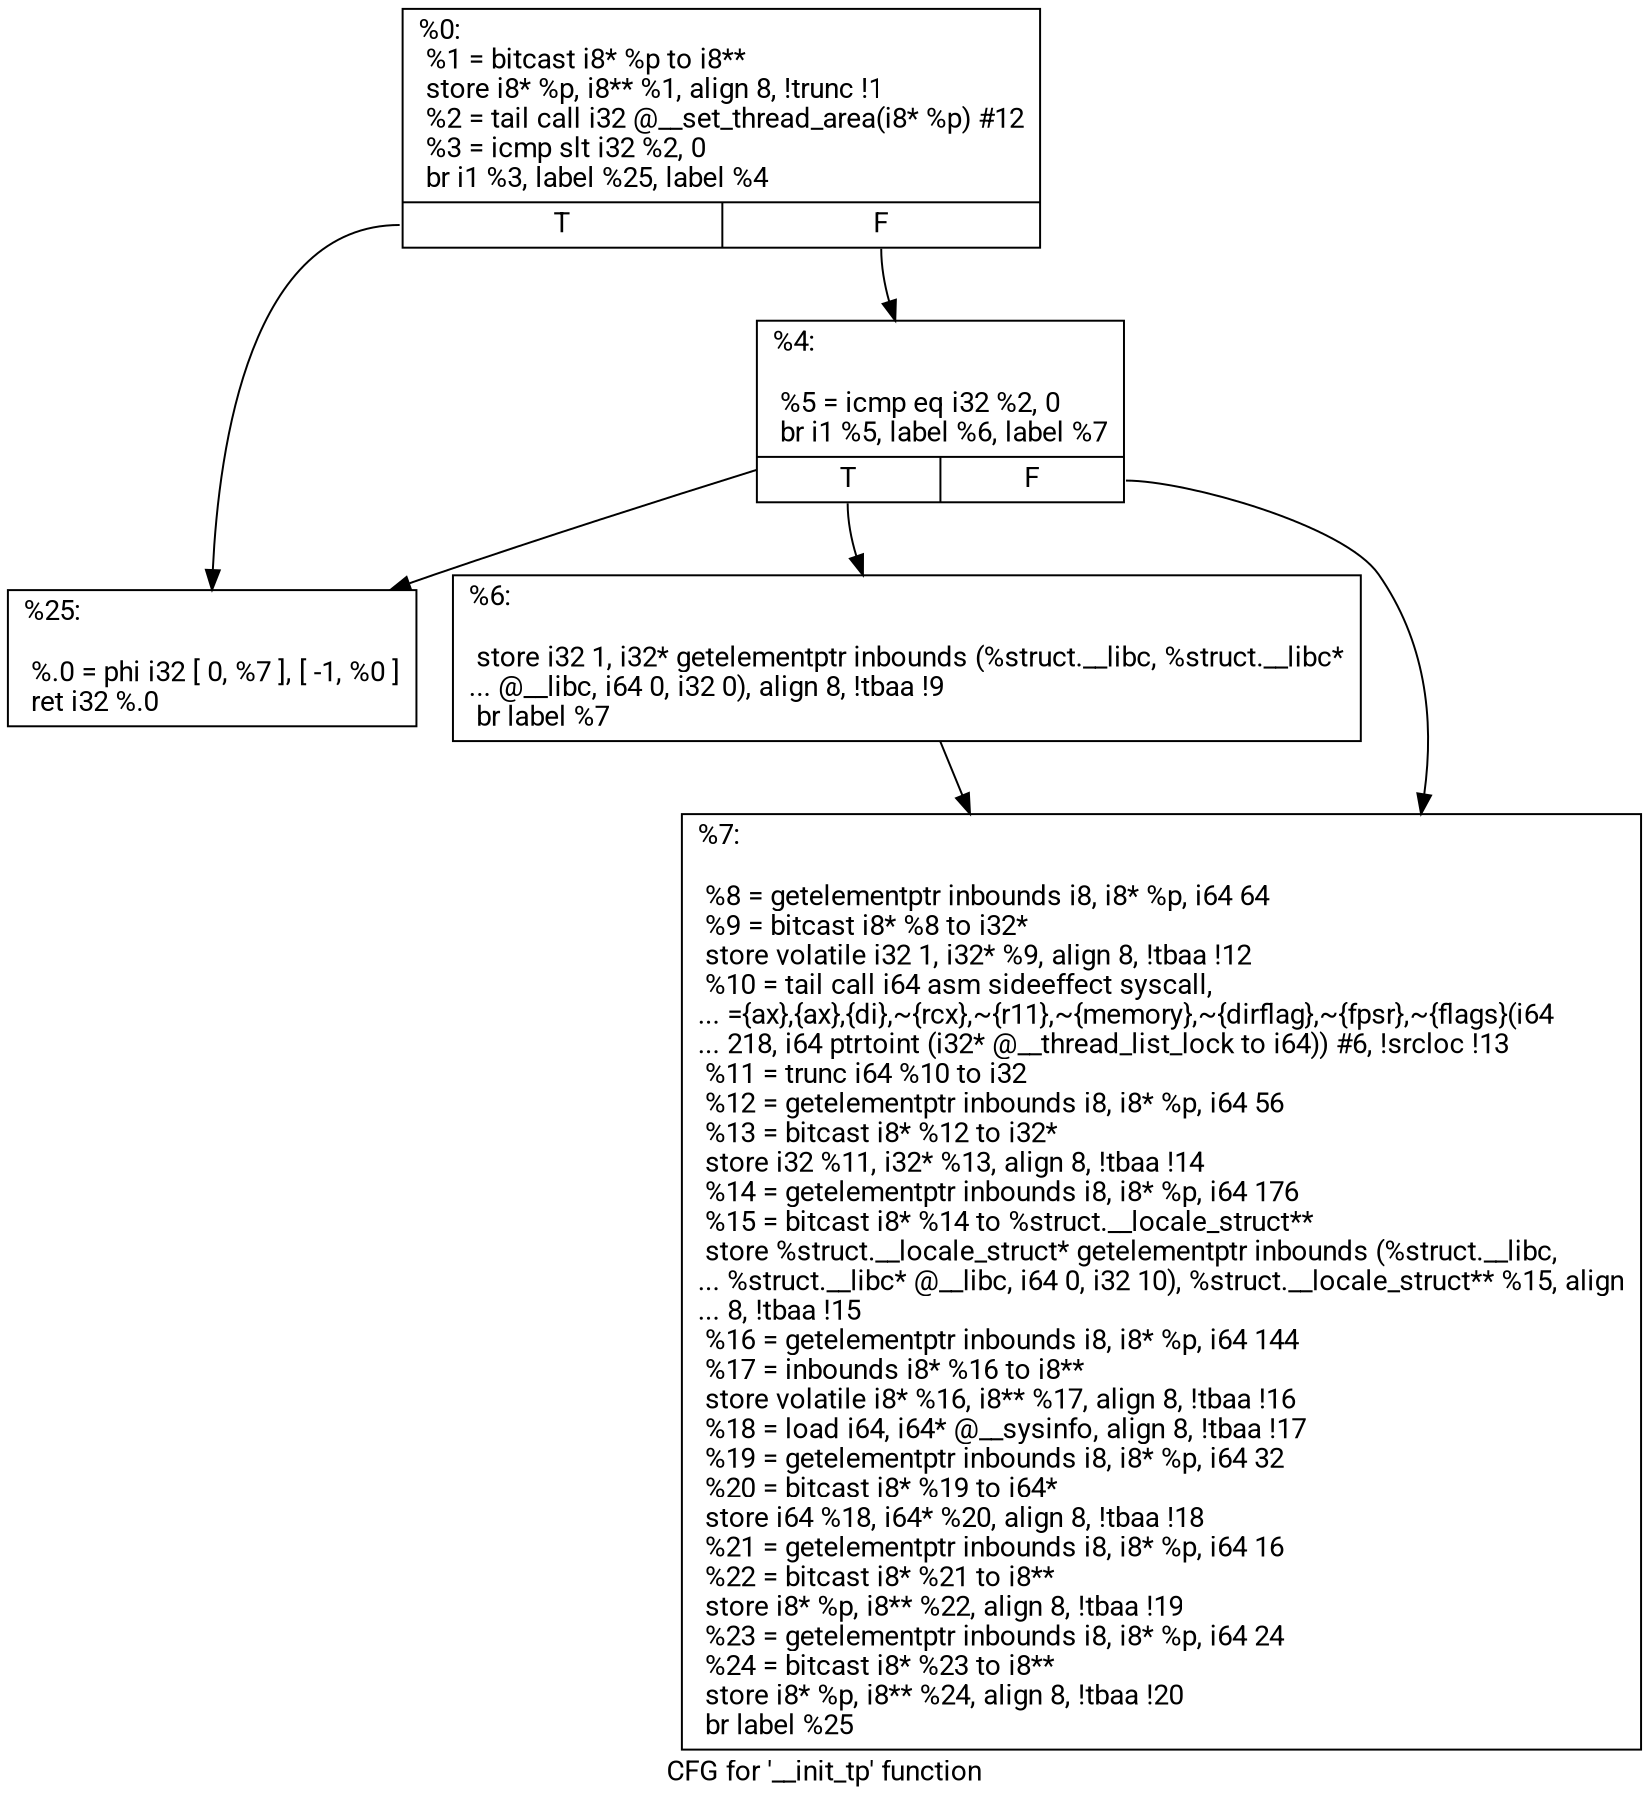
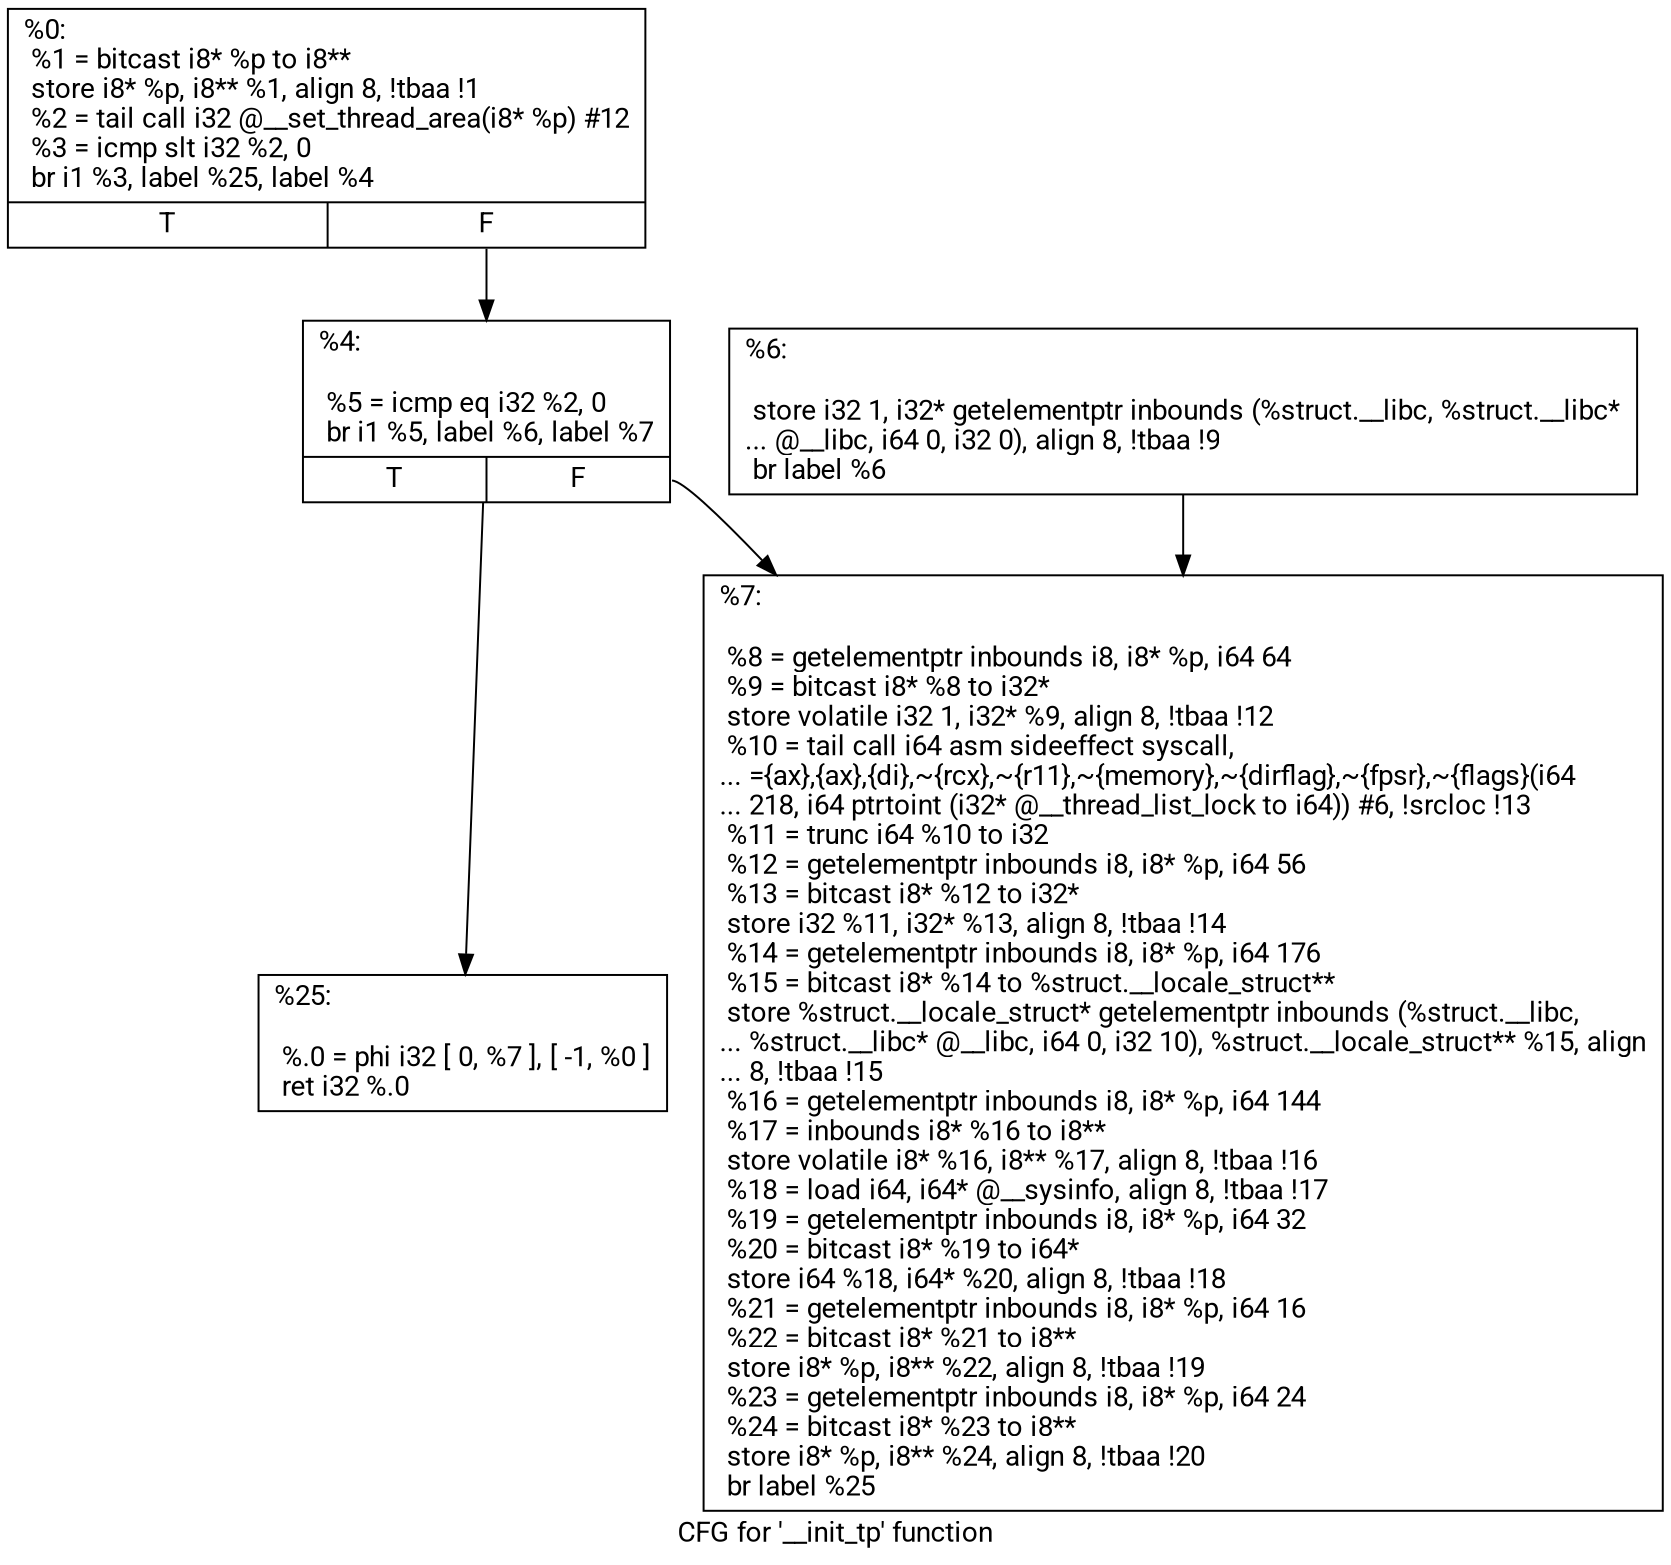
node "%0:": text "store i8* %p, i8** %1, align 8, !trunc !1" -> "store i8* %p, i8** %1, align 8, !tbaa !1"
edge "%0:" -> "%25:": removed
edge "%4:" -> "%6:": removed
node "%6:": text "br label %7" -> "br label %6"
